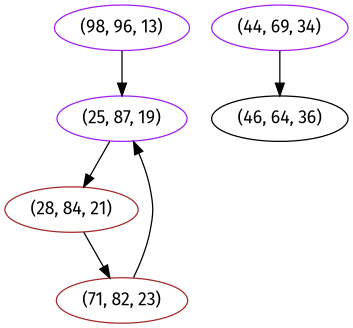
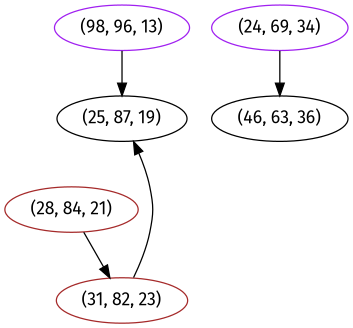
node "(44, 69, 34)": label "(44, 69, 34)" -> "(24, 69, 34)"
node "(25, 87, 19)": color purple -> black
node "(46, 64, 36)": label "(46, 64, 36)" -> "(46, 63, 36)"
edge "(25, 87, 19)" -> "(28, 84, 21)": removed
node "(71, 82, 23)": label "(71, 82, 23)" -> "(31, 82, 23)"
